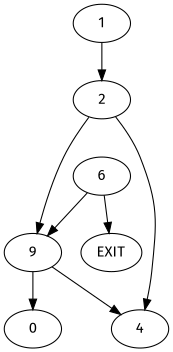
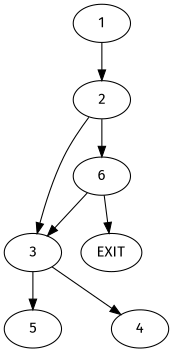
edge "2" -> "4": now "2" -> "6"
node "9": label "9" -> "3"
node "0": label "0" -> "5"
